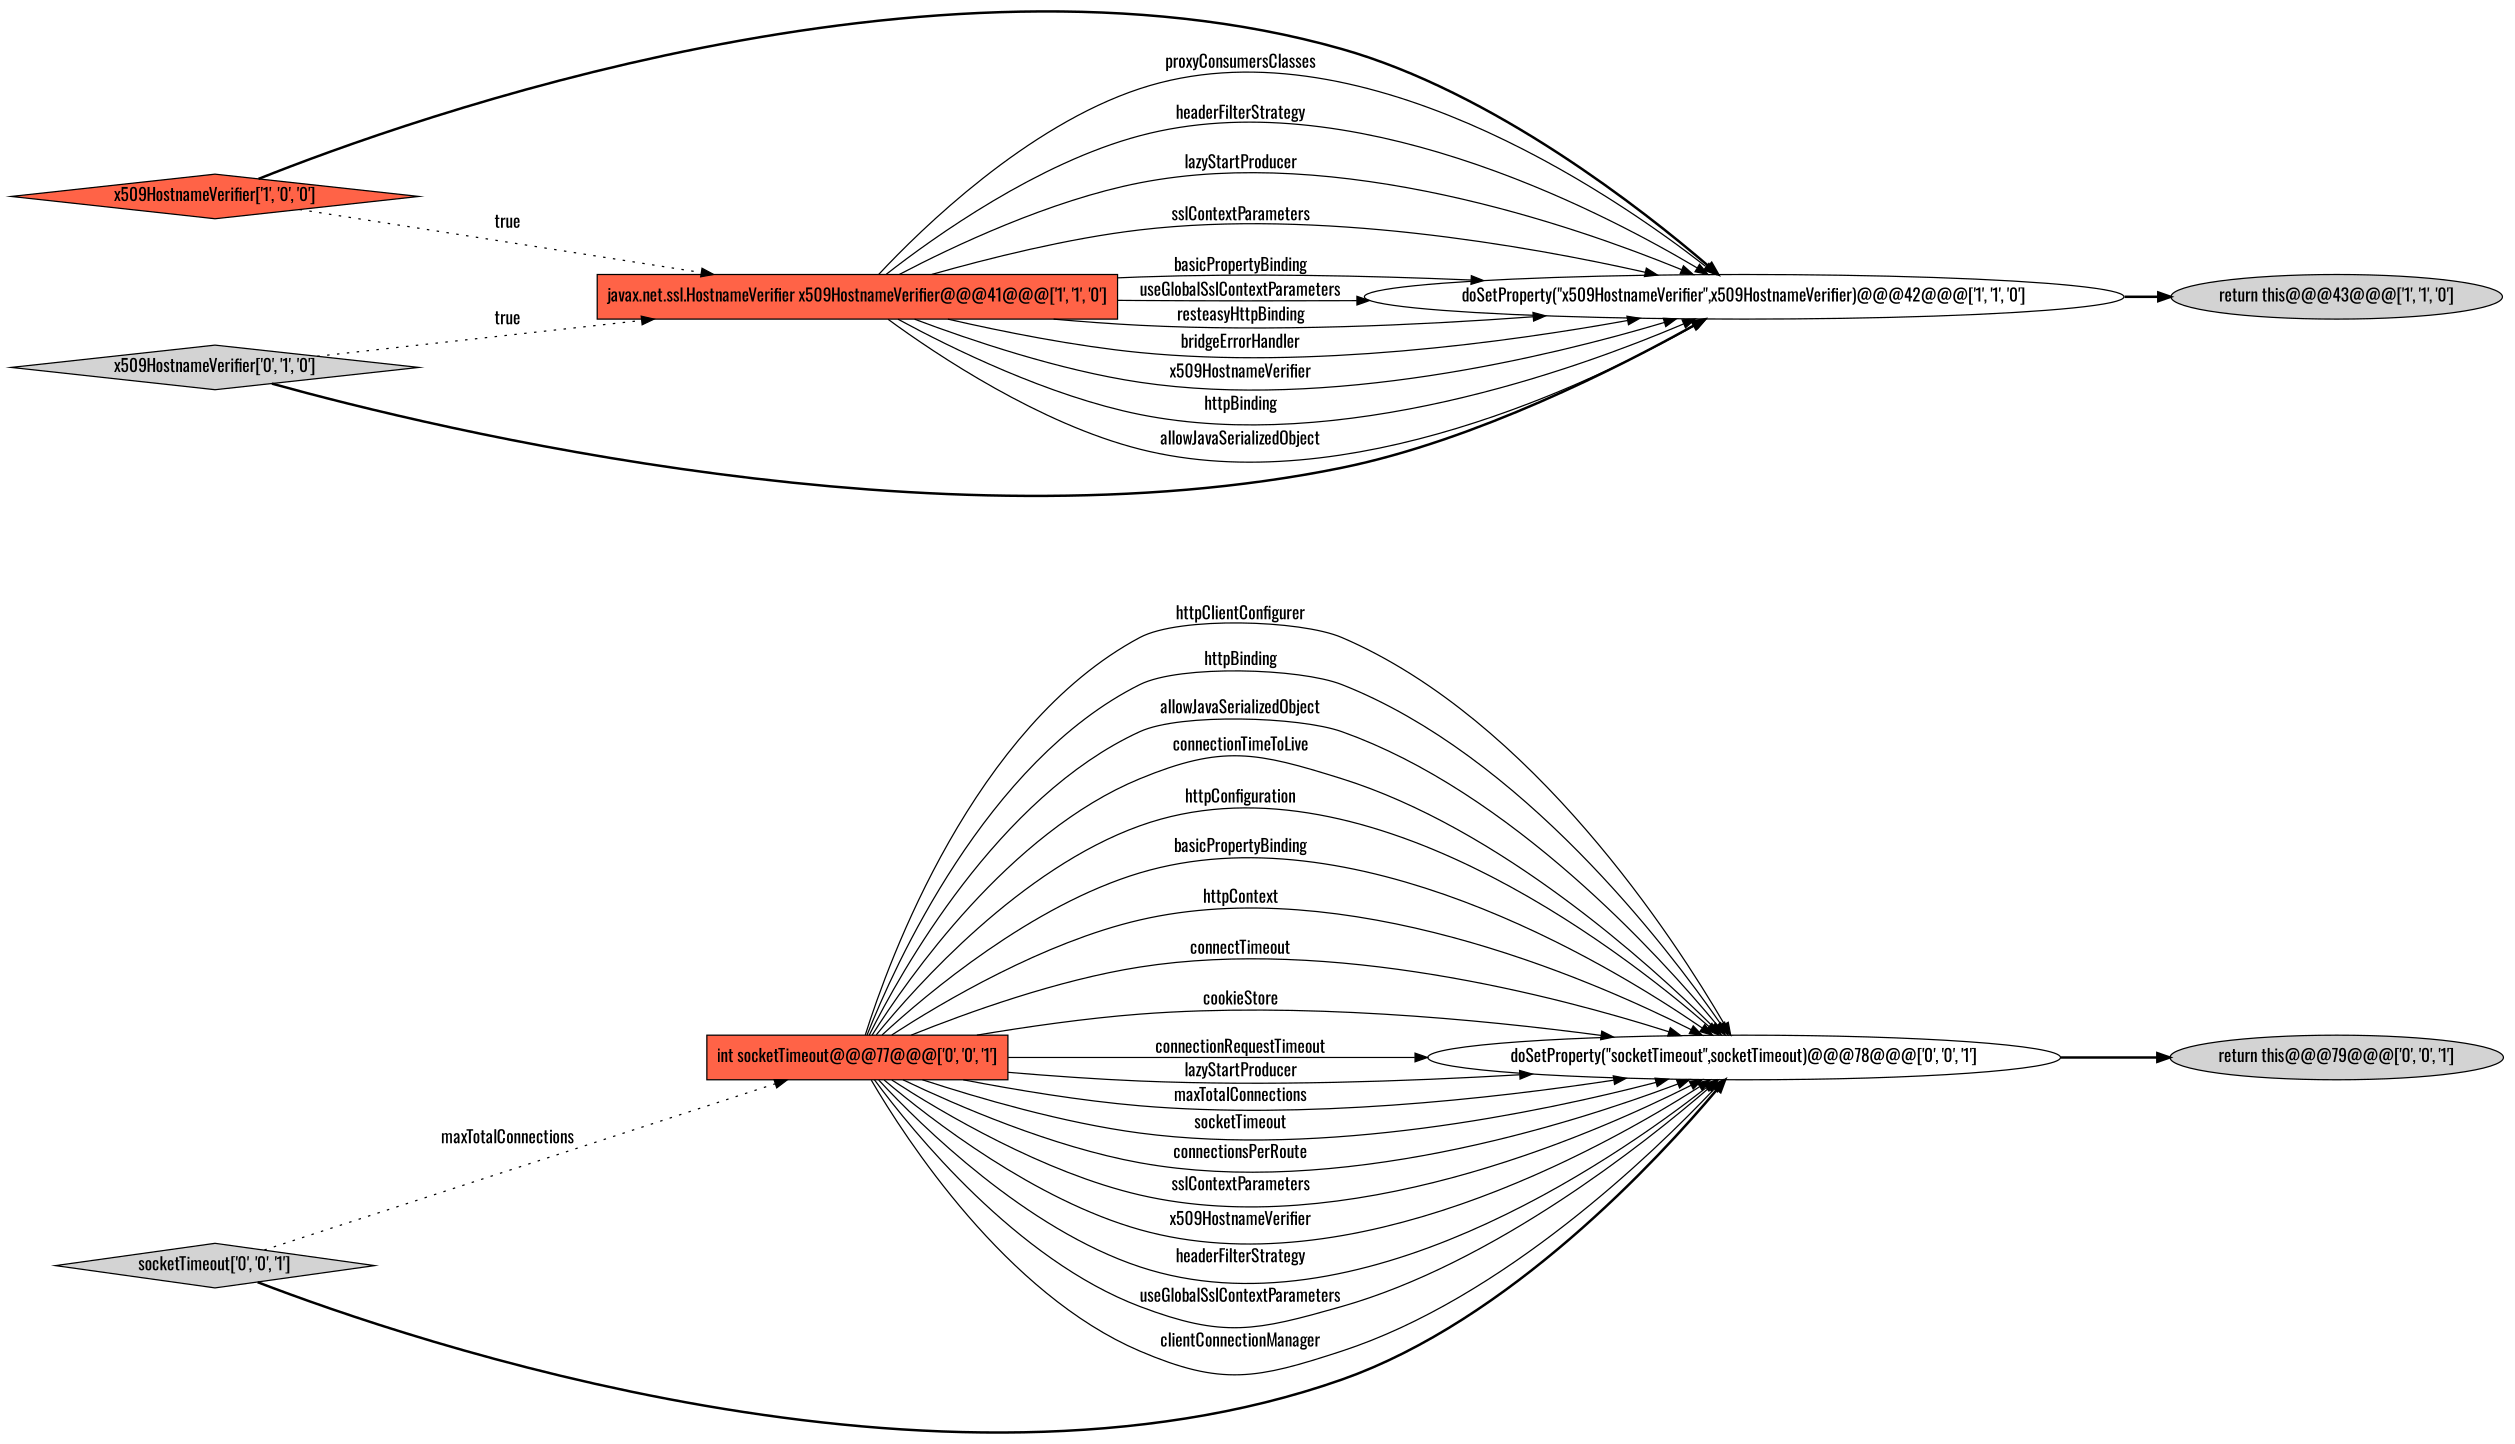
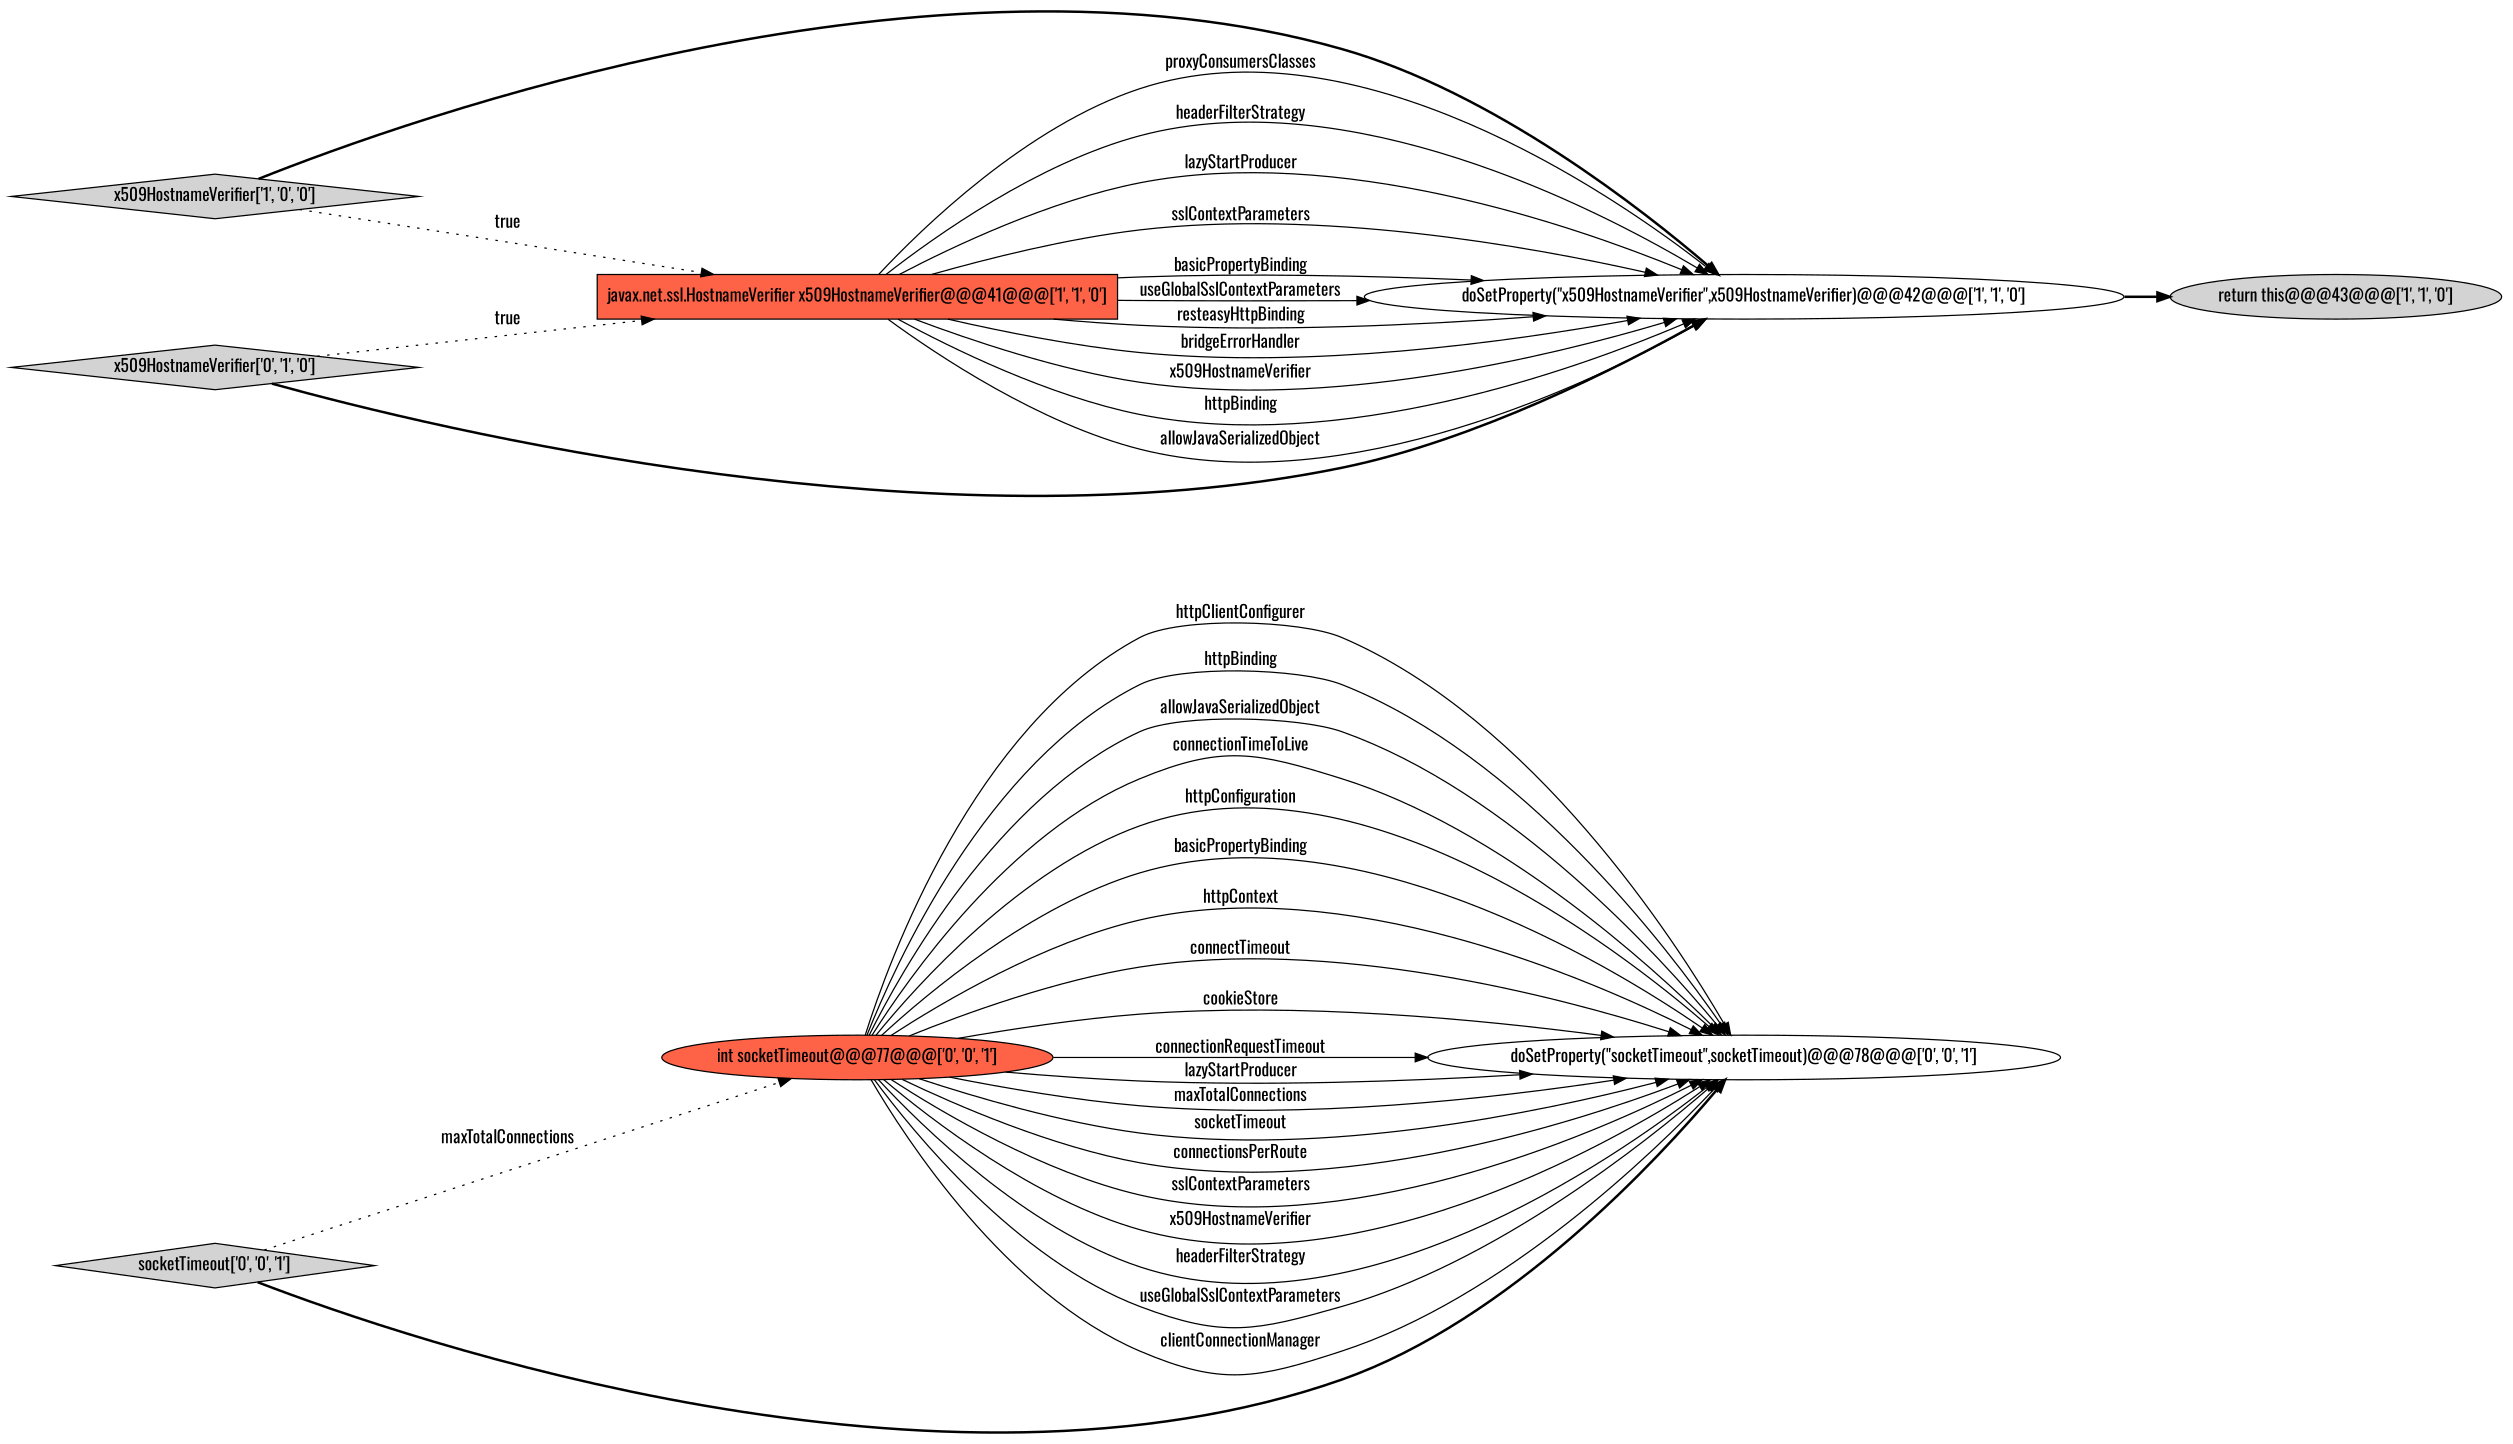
node "x509HostnameVerifier['1', '0', '0']": fillcolor tomato -> lightgray
node "int socketTimeout@@@77@@@['0', '0', '1']": shape box -> ellipse
node "return this@@@79@@@['0', '0', '1']": removed
